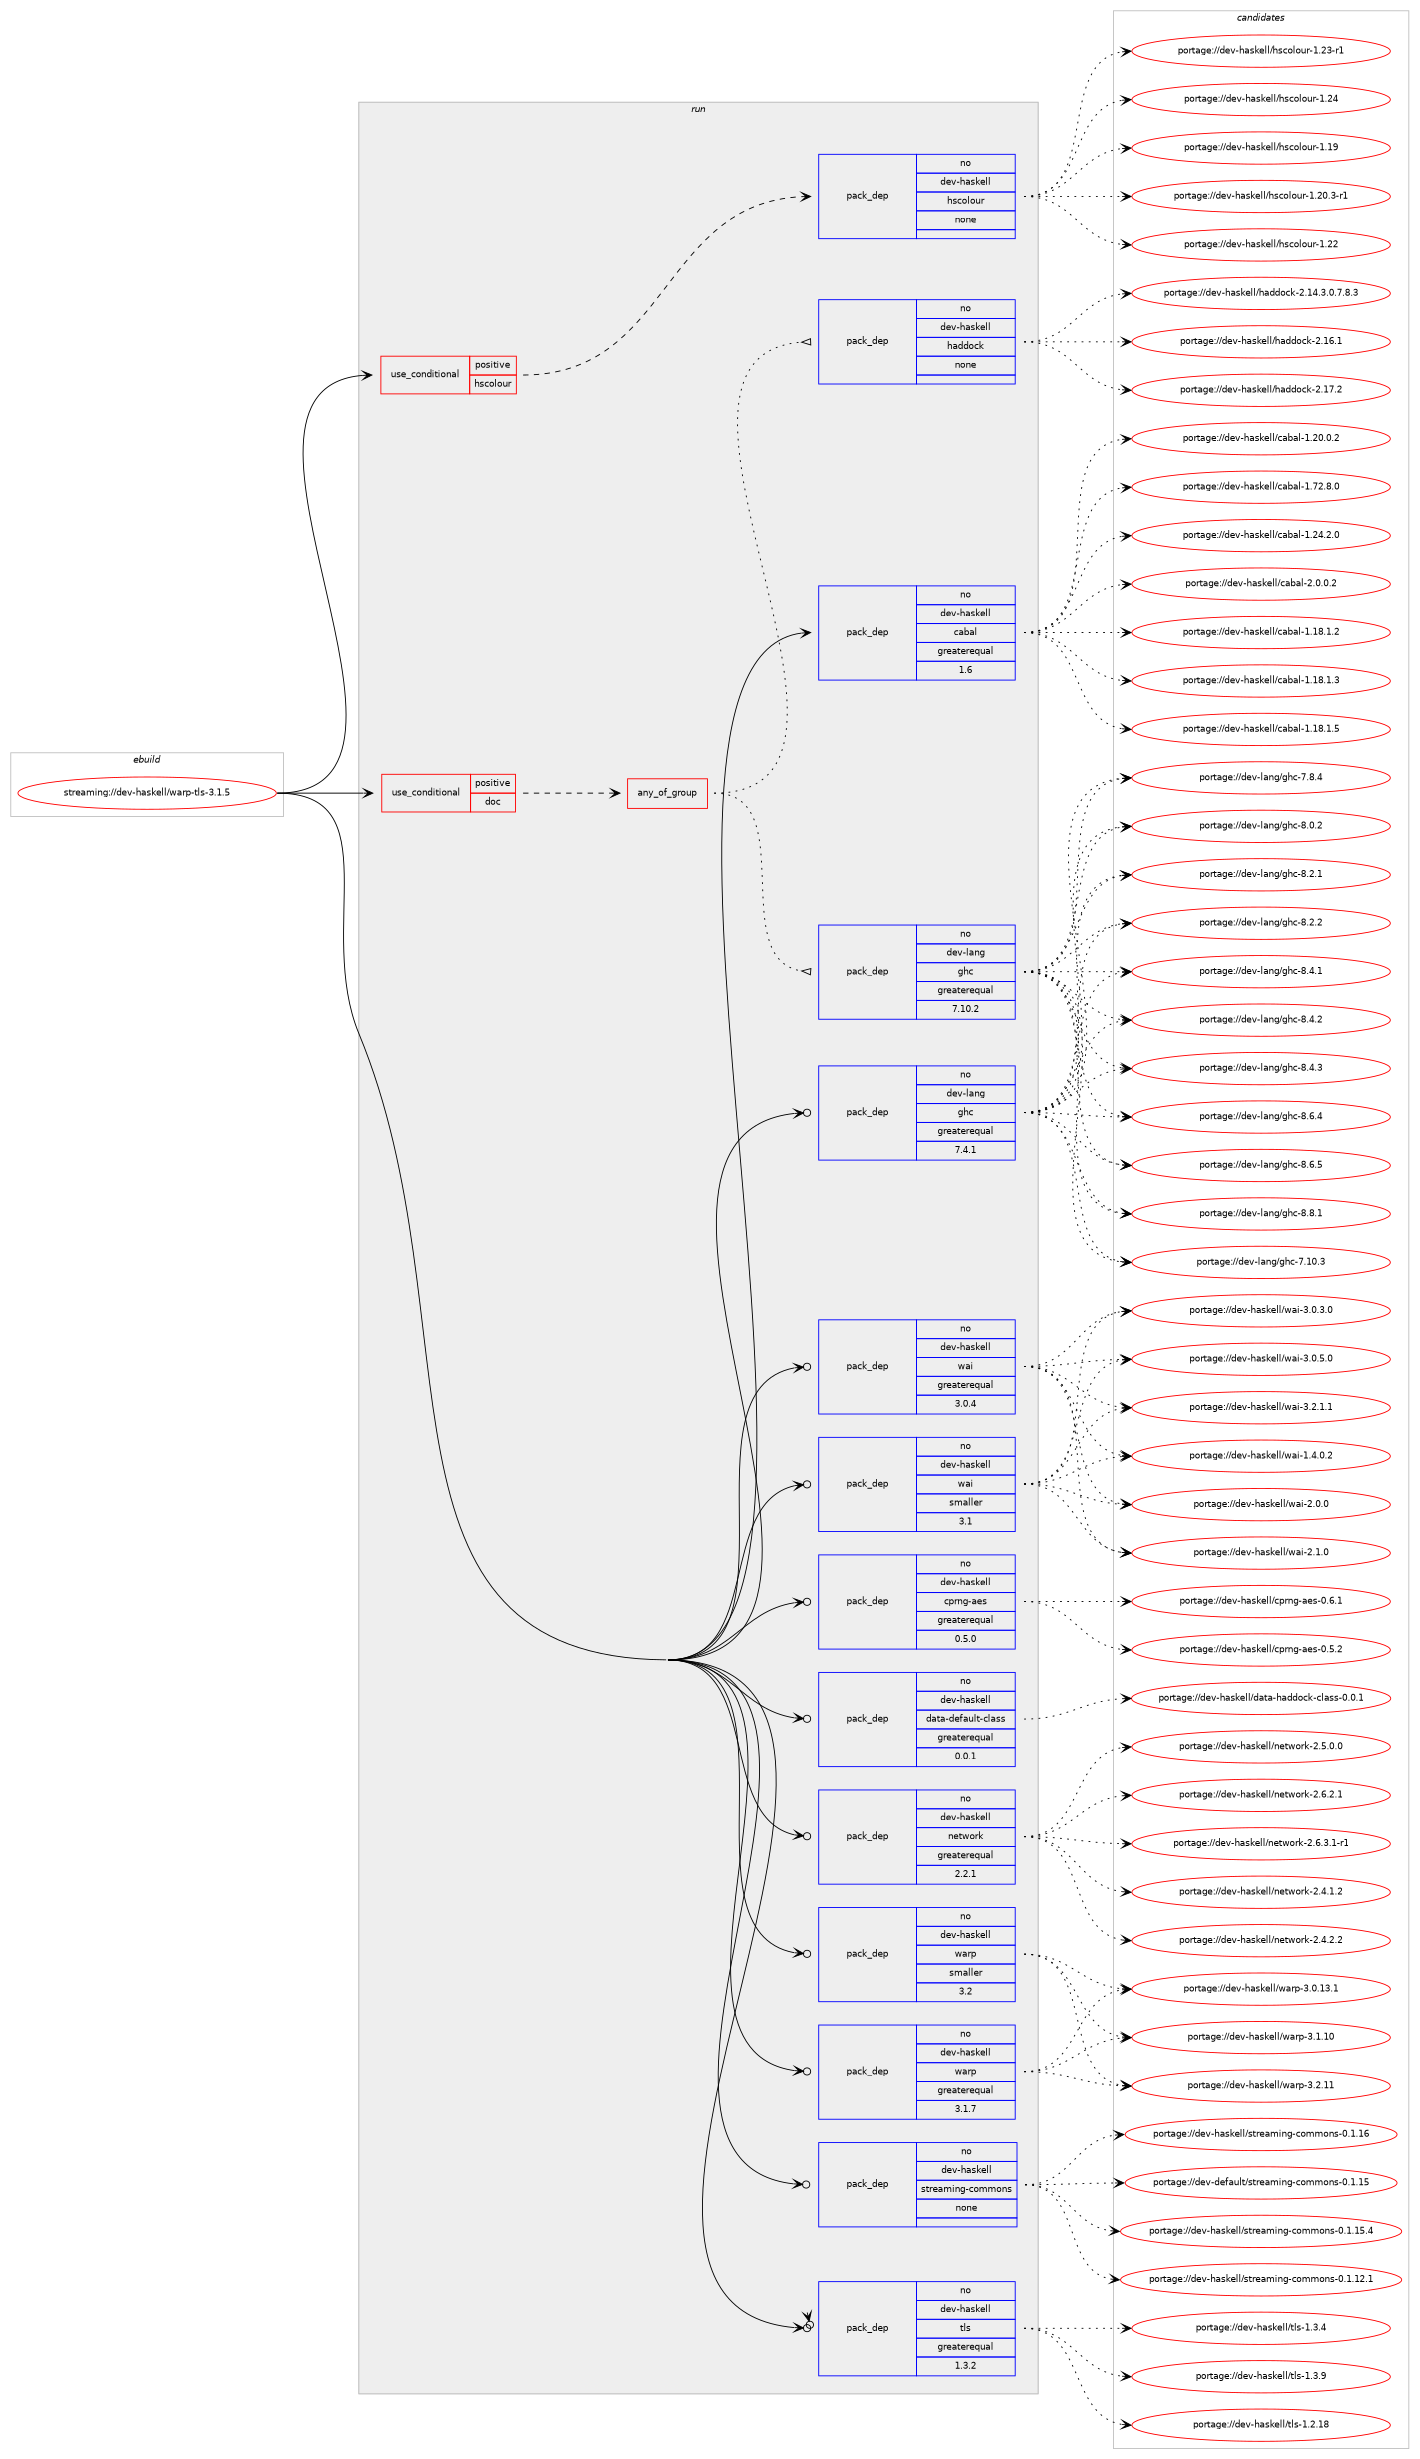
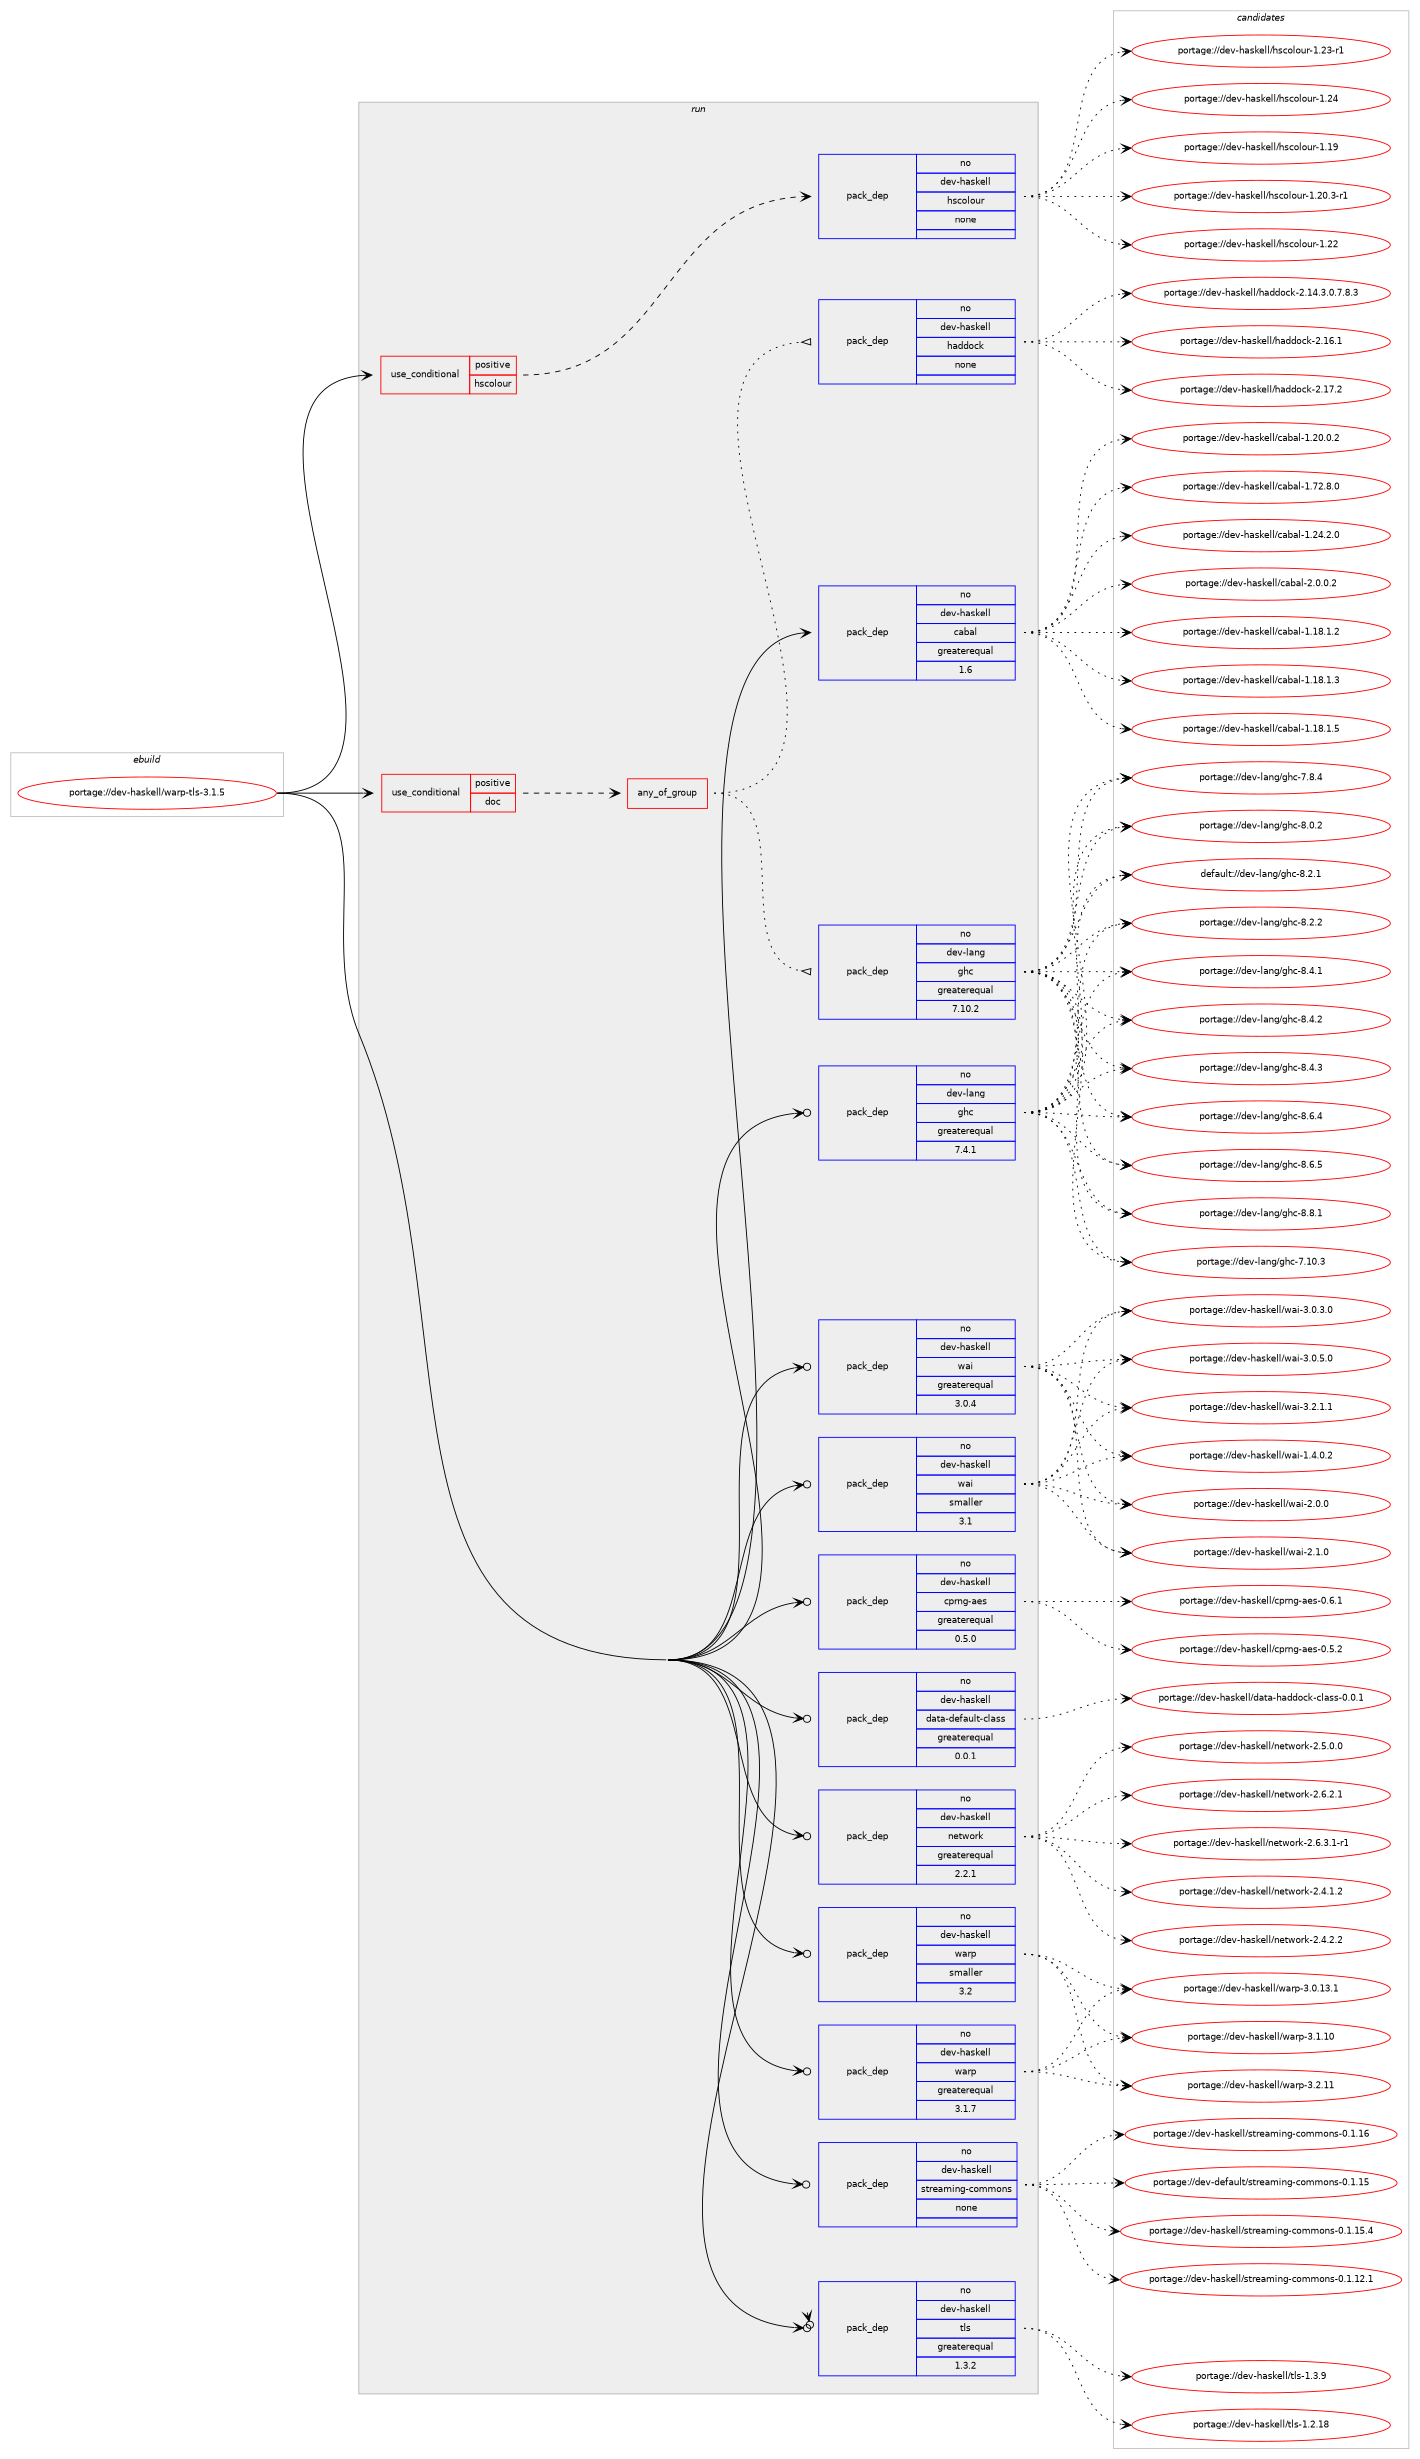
node "streaming://dev-haskell/warp-tls-3.1.5": label "streaming://dev-haskell/warp-tls-3.1.5" -> "portage://dev-haskell/warp-tls-3.1.5"
node "portage://dev-lang/ghc-8.2.1": label "portage://dev-lang/ghc-8.2.1" -> "default://dev-lang/ghc-8.2.1"
node "portage://dev-haskell/tls-1.3.4": removed
